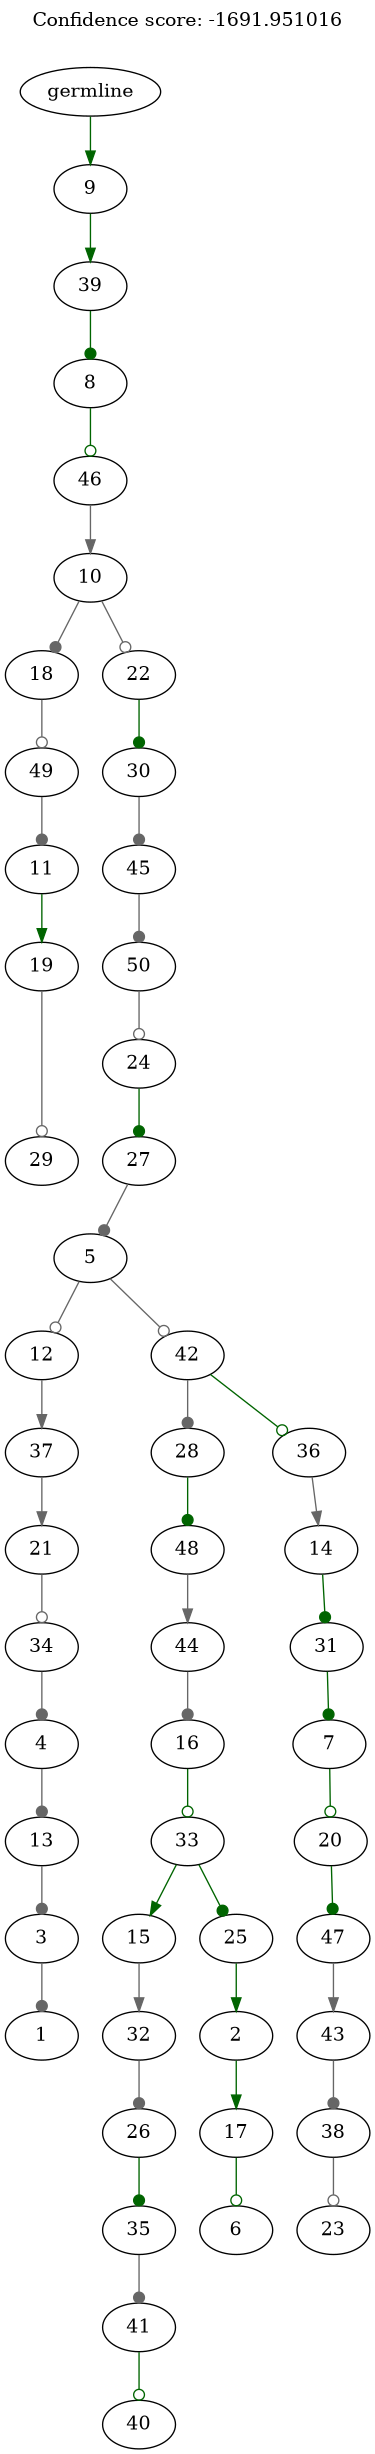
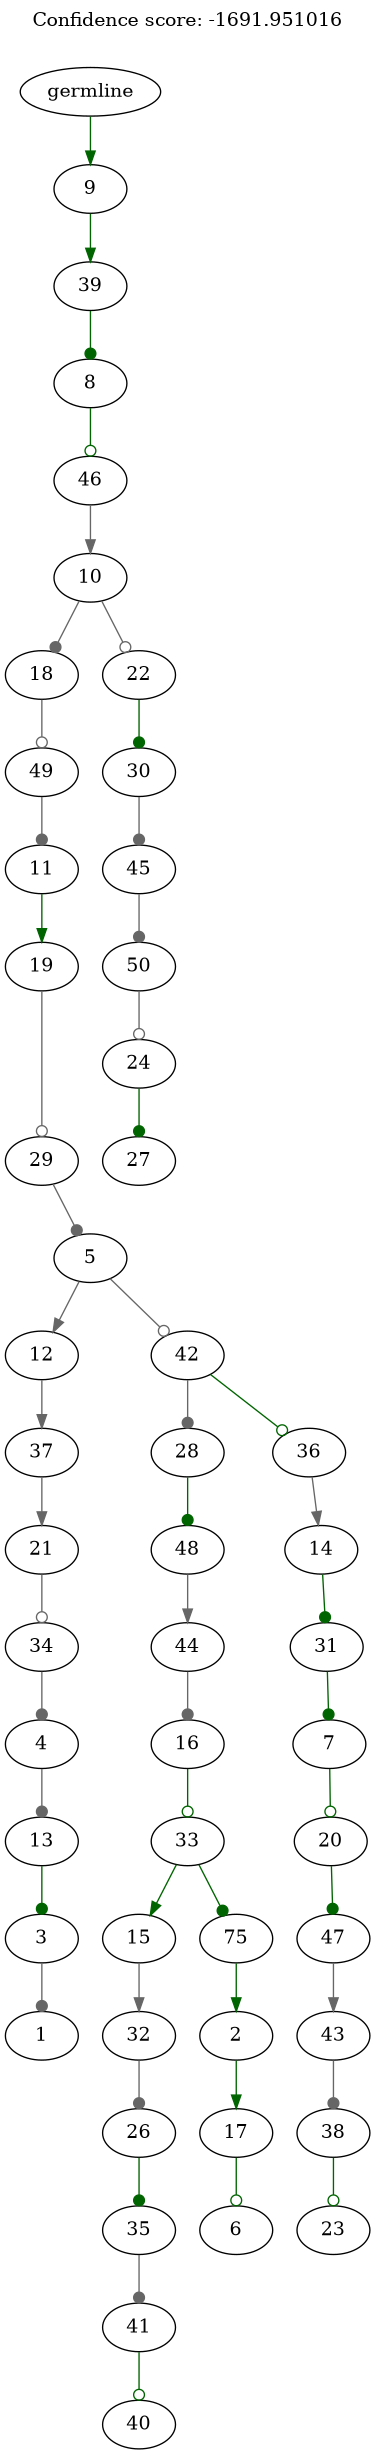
edge "27" -> "5": now "29" -> "5"
edge "5" -> "12": arrowhead odot -> normal
edge "13" -> "3": color gray40 -> darkgreen
node "25": label "25" -> "75"
edge "38" -> "23": color gray40 -> darkgreen
